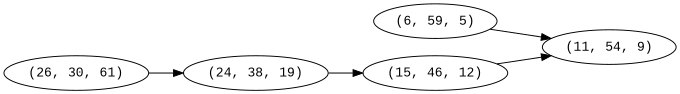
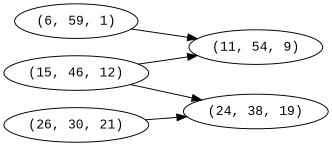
node "(6, 59, 5)": label "(6, 59, 5)" -> "(6, 59, 1)"
node "(26, 30, 61)": label "(26, 30, 61)" -> "(26, 30, 21)"
edge "(24, 38, 19)" -> "(15, 46, 12)": reversed
